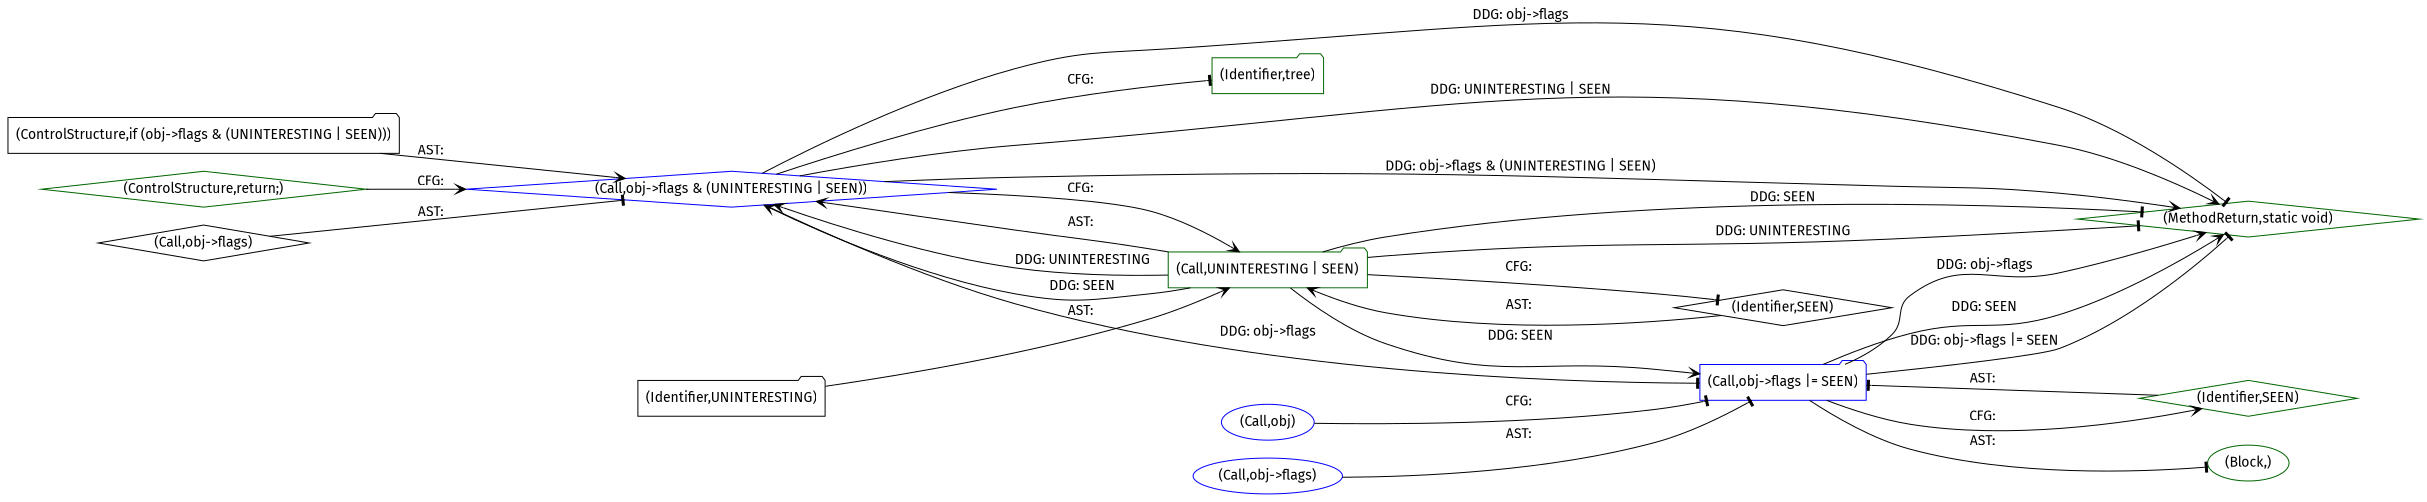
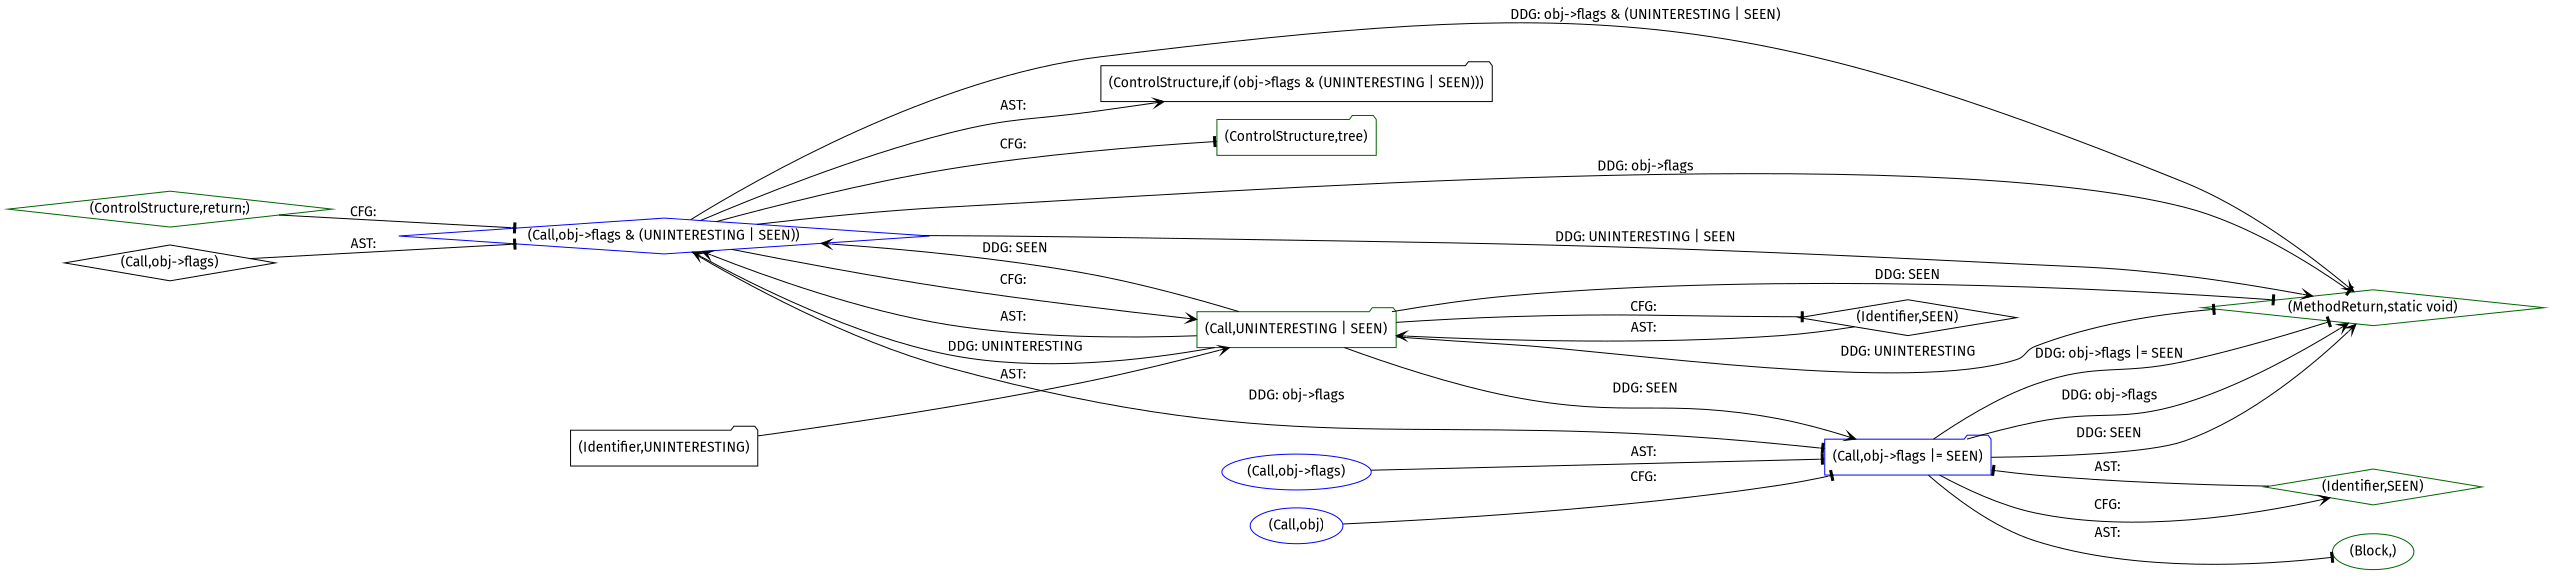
node "(Identifier,tree)": label "(Identifier,tree)" -> "(ControlStructure,tree)"
edge "(ControlStructure,if (obj->flags & (UNINTERESTING | SEEN)))" -> "(Call,obj->flags & (UNINTERESTING | SEEN))": reversed
edge "(ControlStructure,return;)" -> "(Call,obj->flags & (UNINTERESTING | SEEN))": arrowhead vee -> tee
